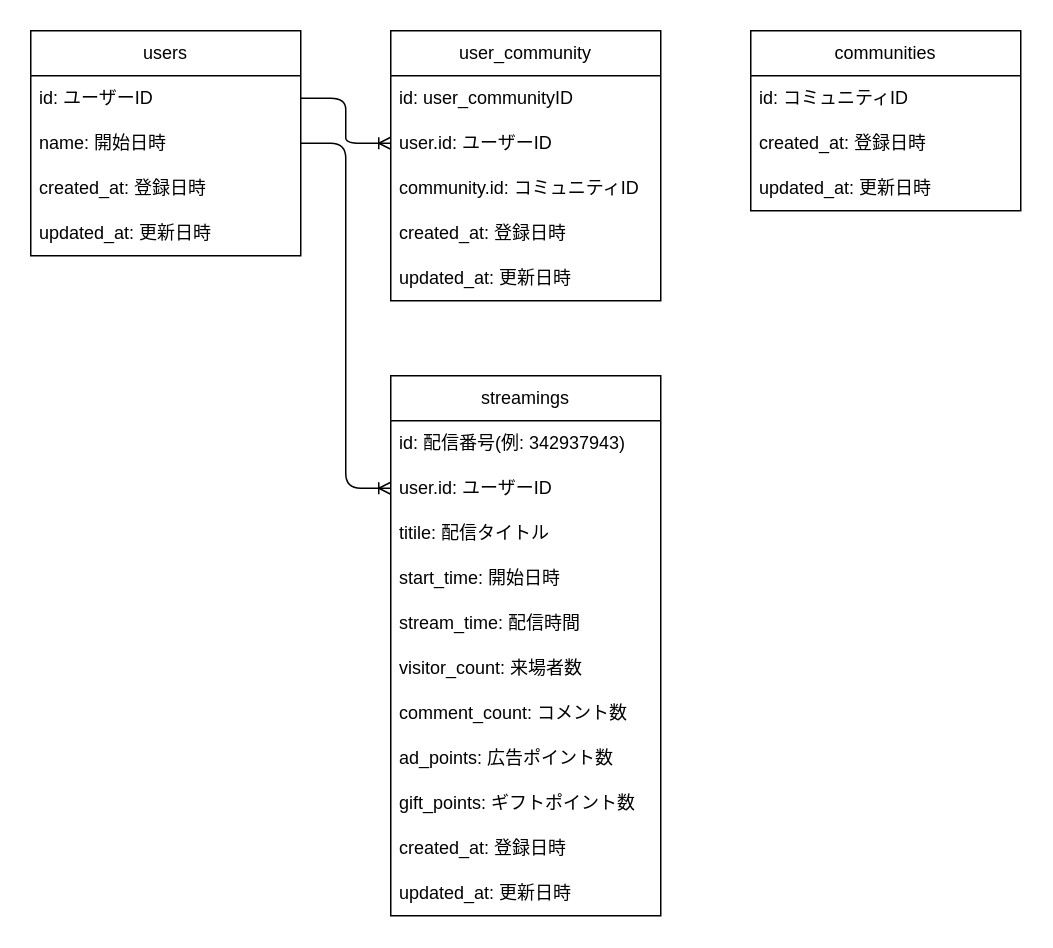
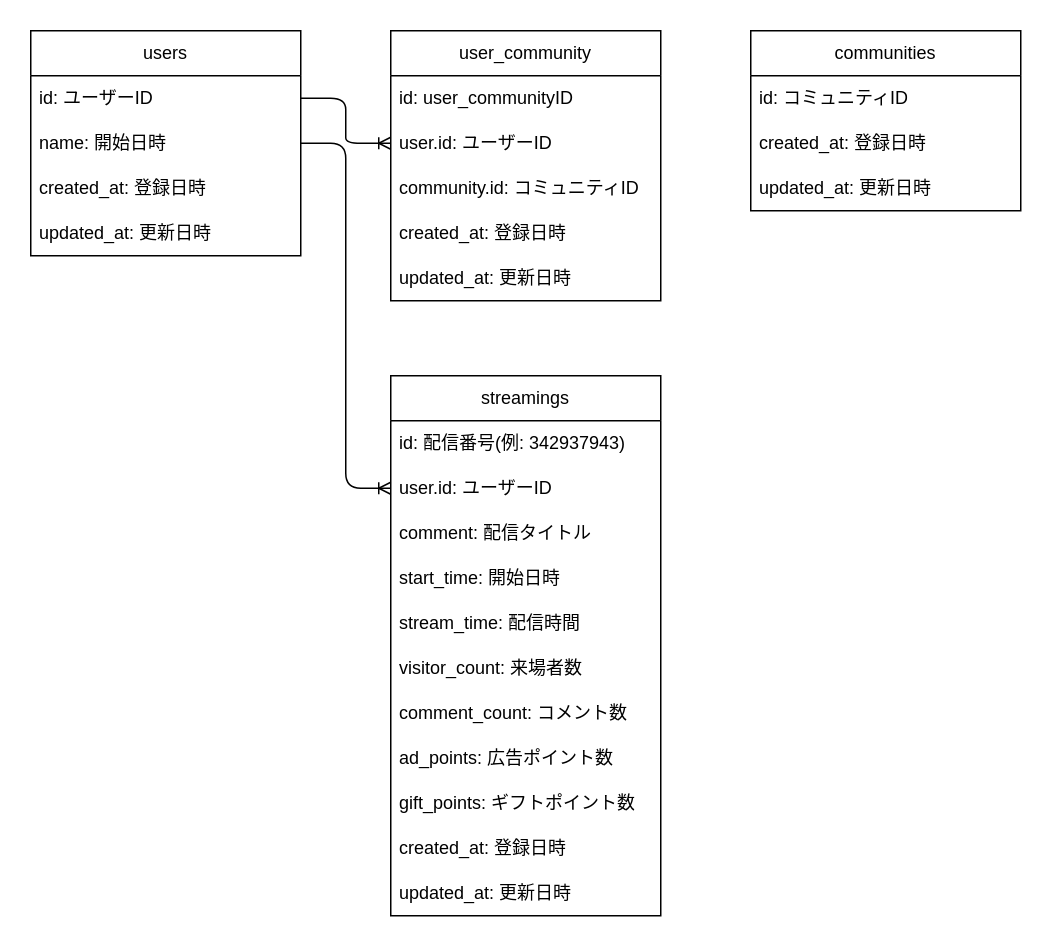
node "titile: 配信タイトル": label "titile: 配信タイトル" -> "comment: 配信タイトル"
